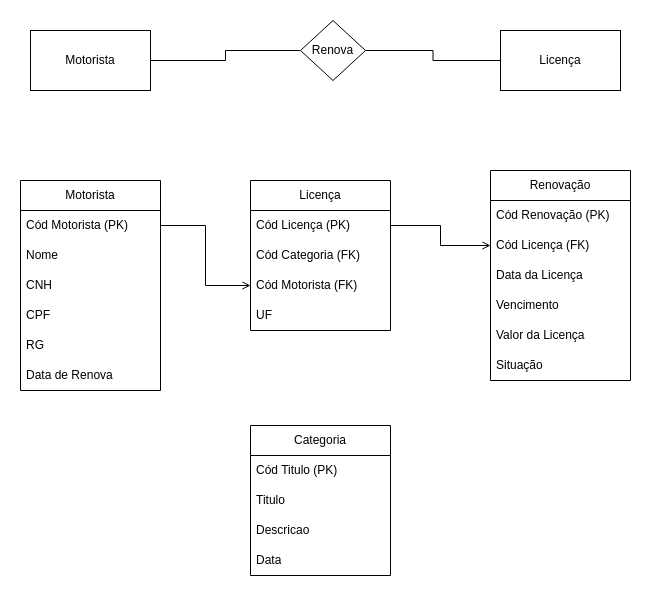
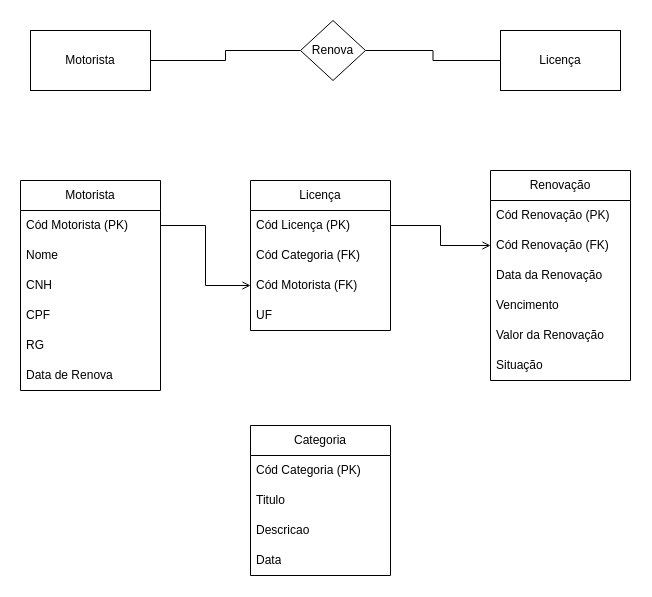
node "Cód Licença (FK)": label "Cód Licença (FK)" -> "Cód Renovação (FK)"
node "Data da Licença": label "Data da Licença" -> "Data da Renovação"
node "Valor da Licença": label "Valor da Licença" -> "Valor da Renovação"
node "Cód Titulo (PK)": label "Cód Titulo (PK)" -> "Cód Categoria (PK)"
